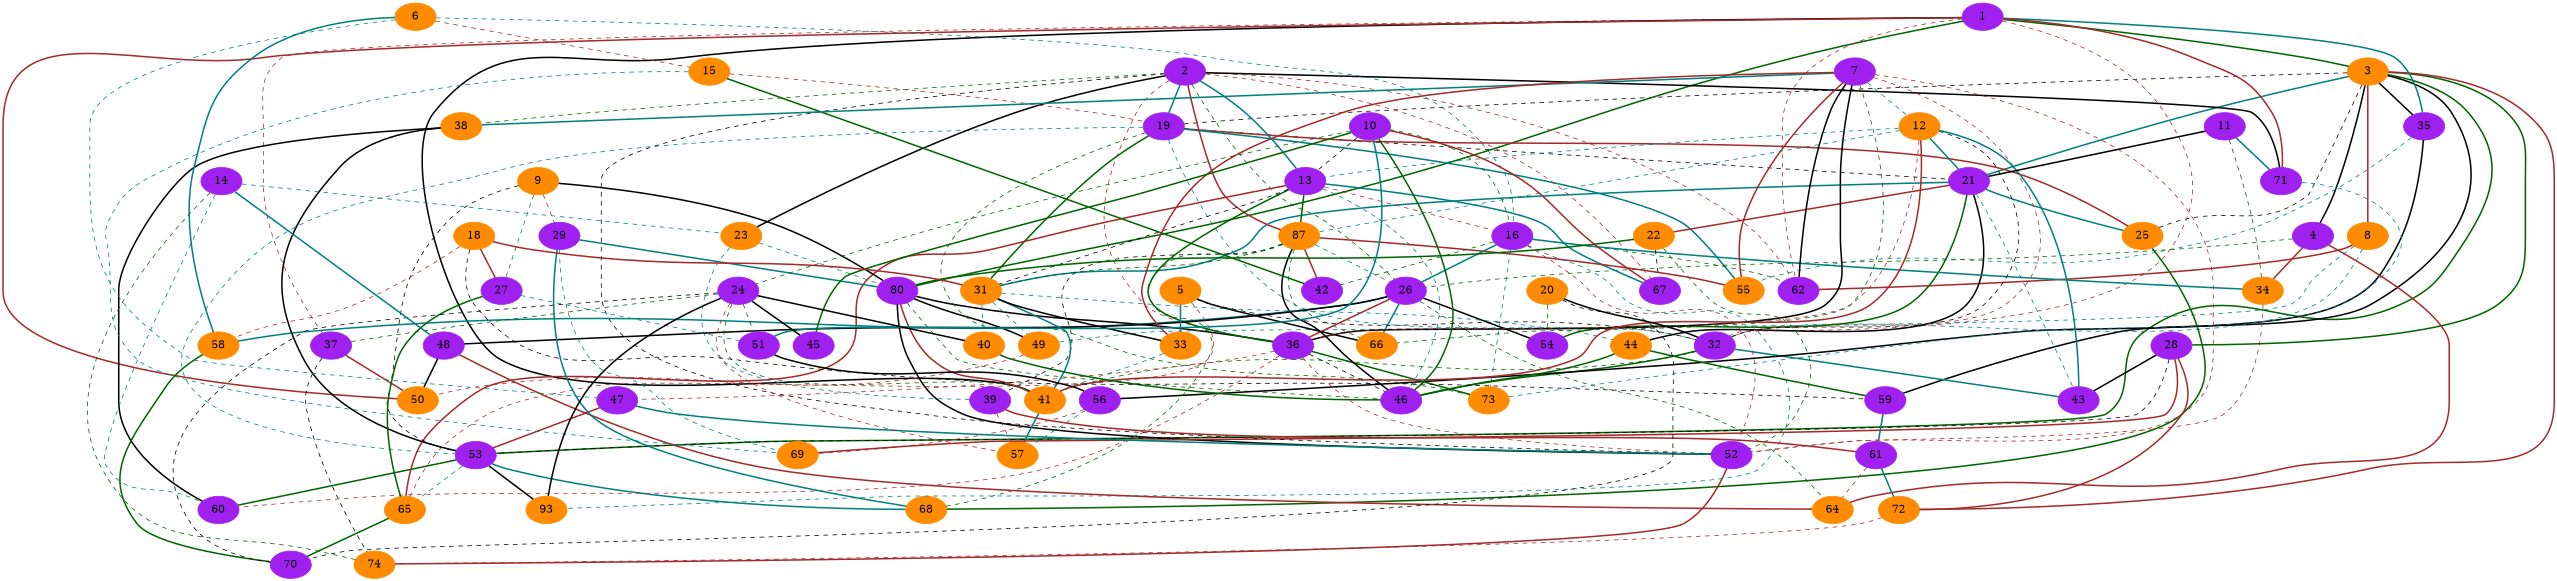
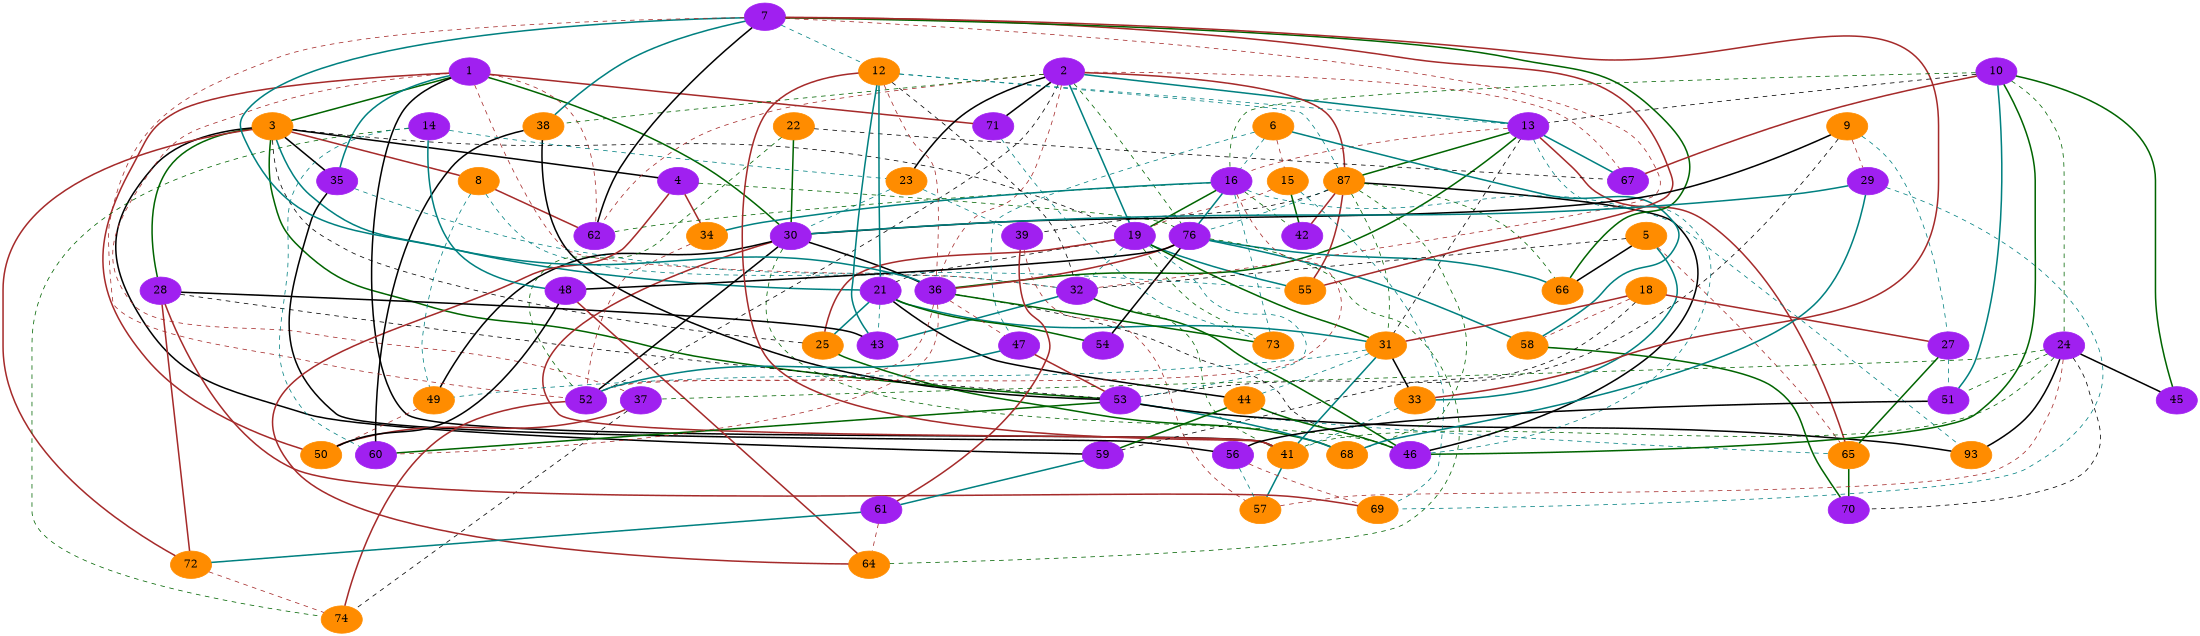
node "11": removed
edge "16" -- "19": added
edge "21" -- "22": removed
edge "7" -- "66": style dashed -> bold
node "80": label "80" -> "30"
node "26": label "26" -> "76"
node "20": removed
edge "7" -- "36": color black -> teal
node "40": removed
